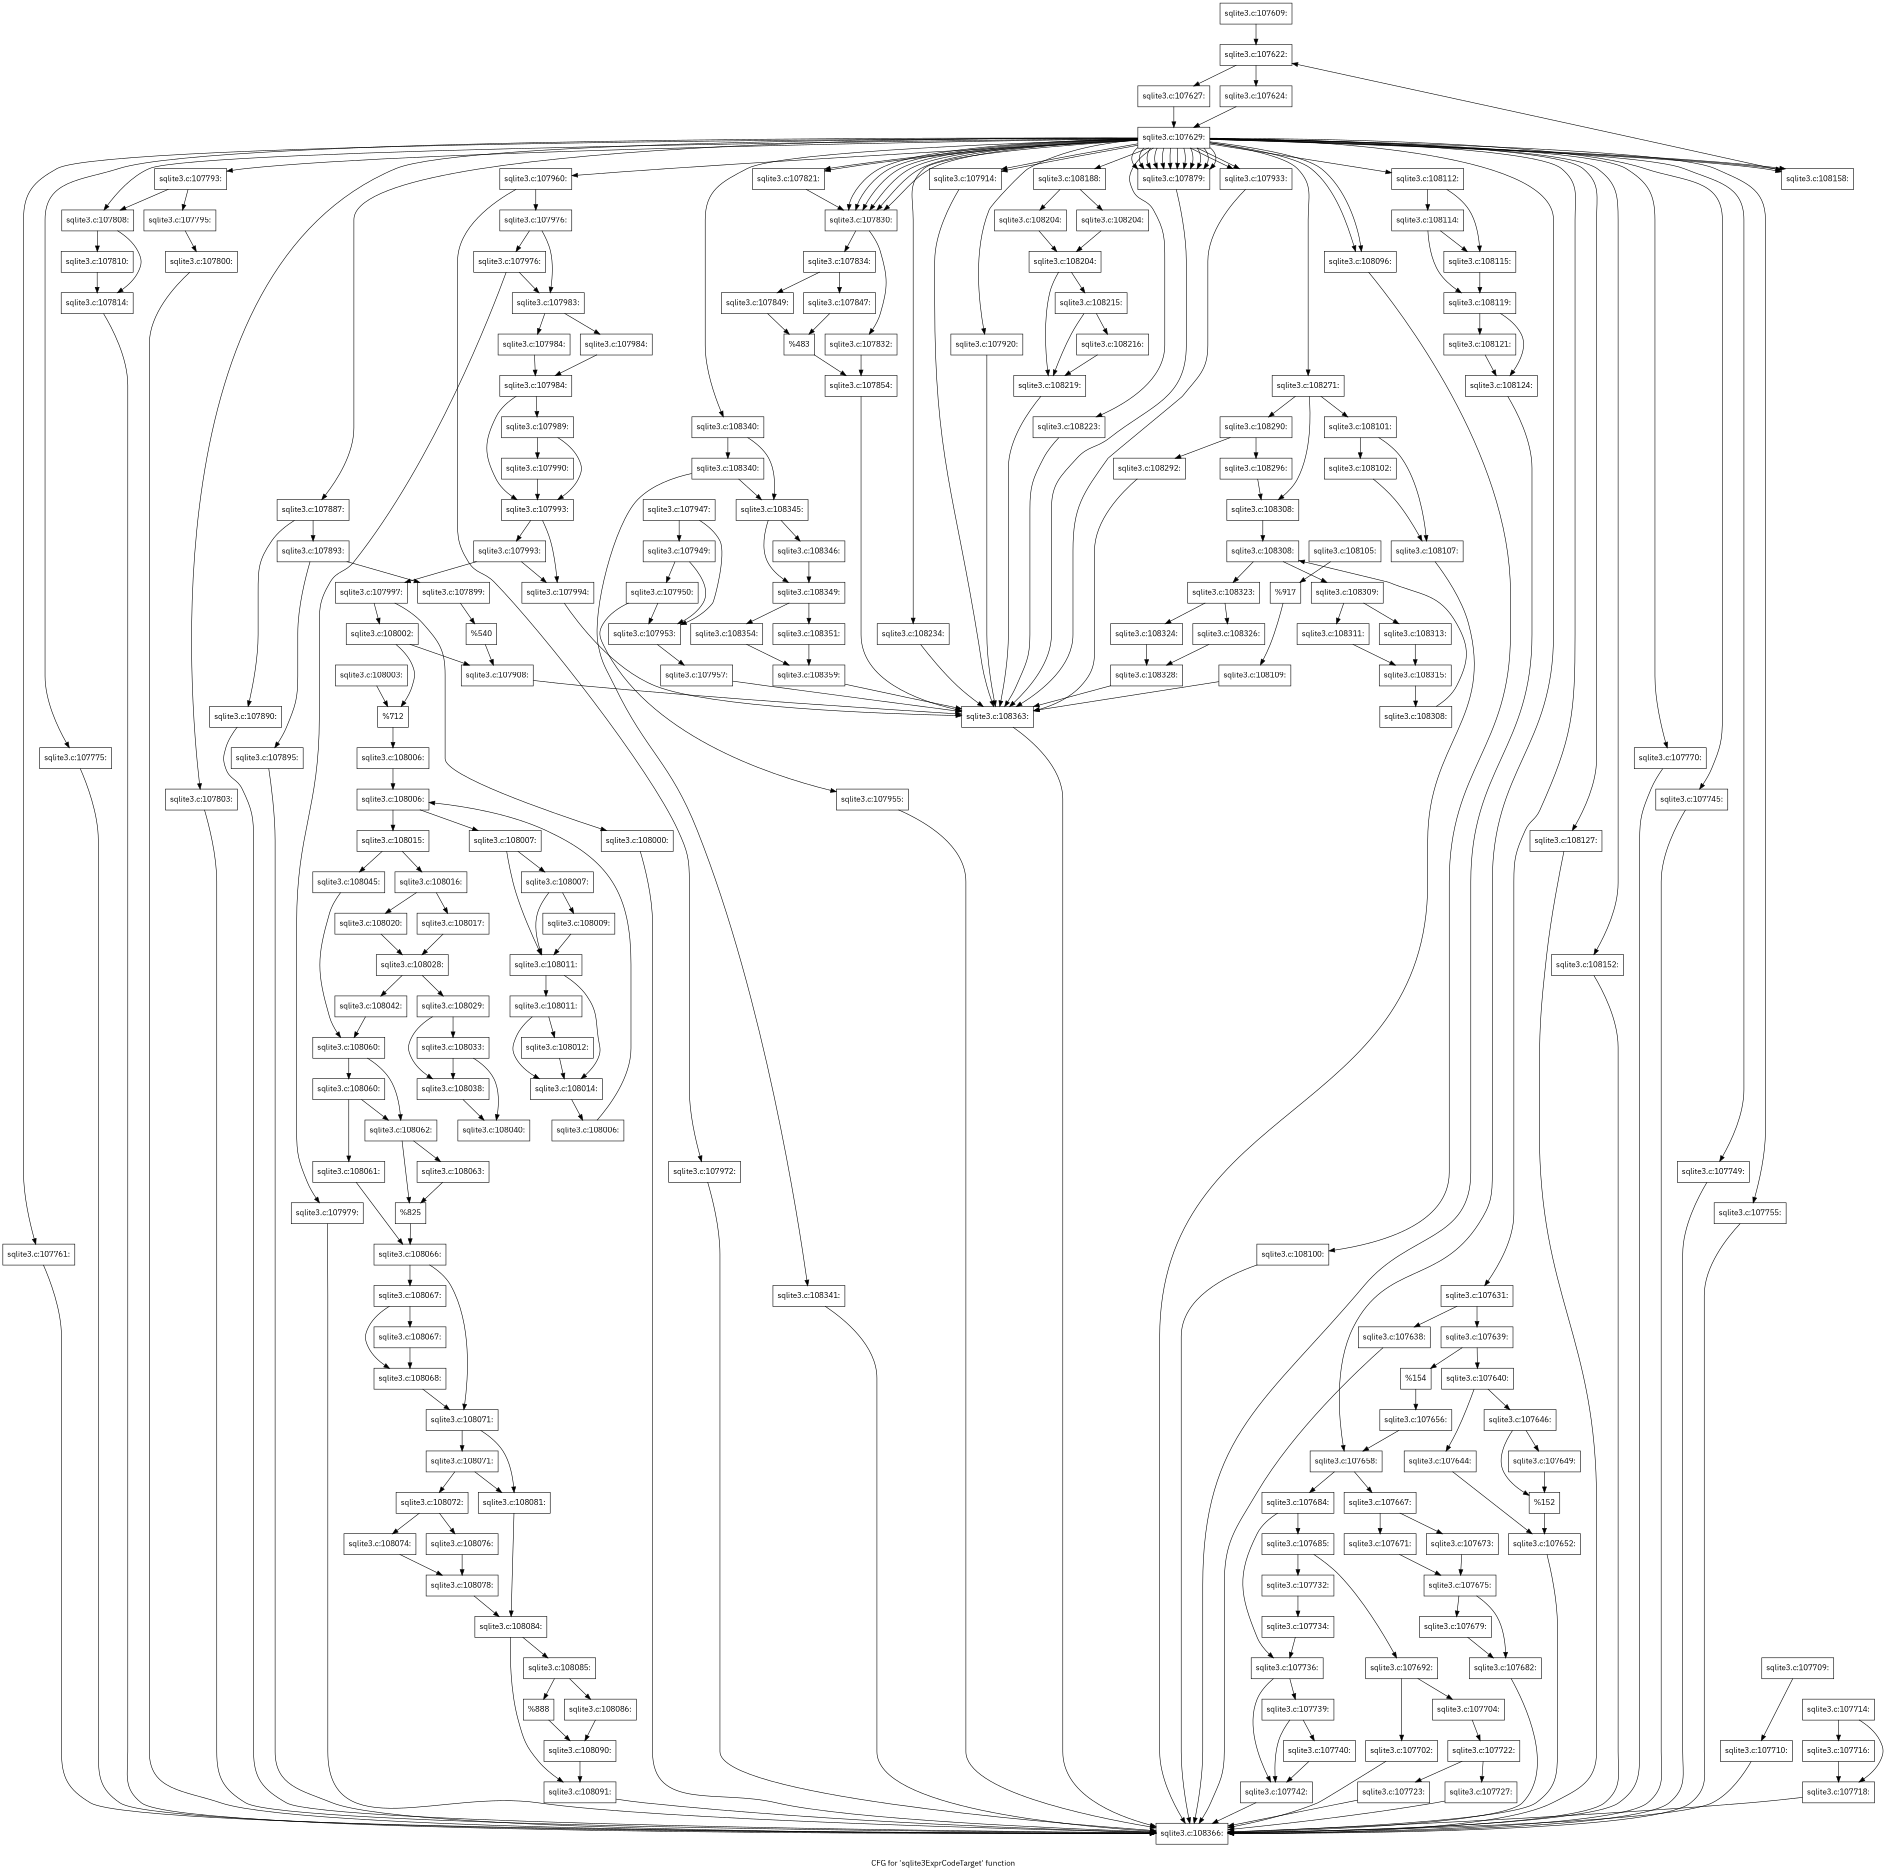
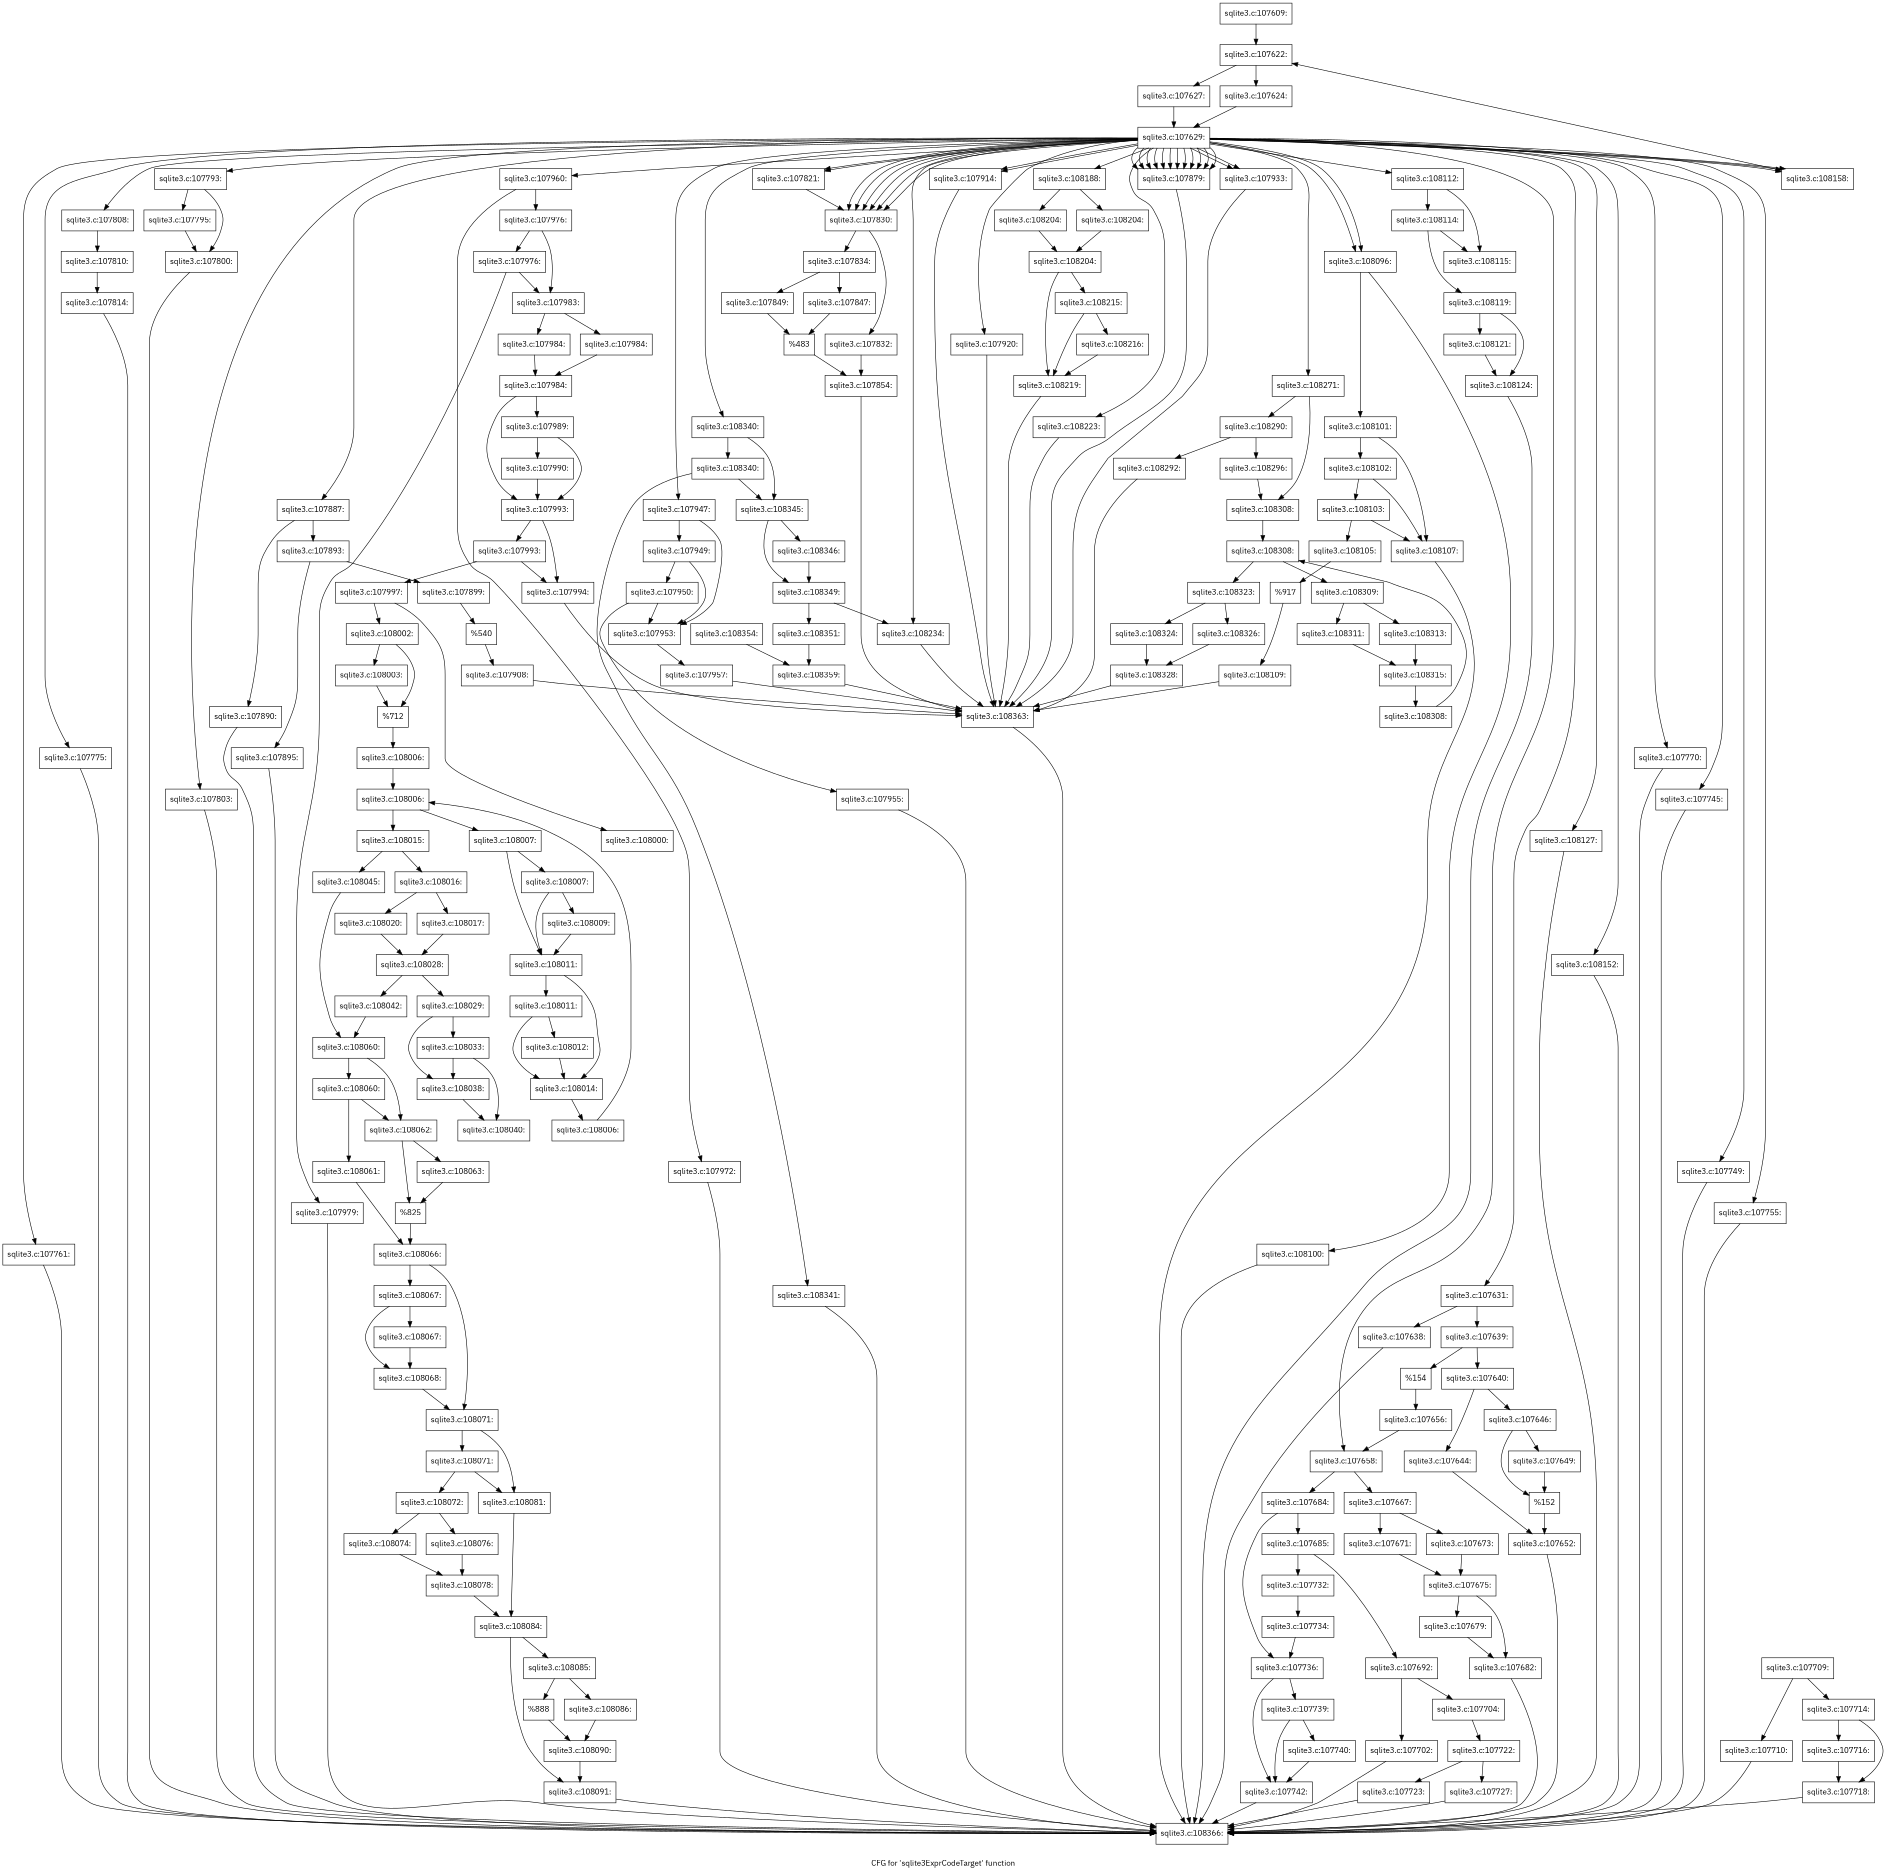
edge "sqlite3.c:107629:" -> "sqlite3.c:107947:": added
edge "sqlite3.c:107793:" -> "sqlite3.c:107808:": now "sqlite3.c:107793:" -> "sqlite3.c:107800:"
edge "sqlite3.c:107808:" -> "sqlite3.c:107814:": removed
edge "sqlite3.c:108115:" -> "sqlite3.c:108119:": removed
edge "sqlite3.c:108271:" -> "sqlite3.c:108101:": now "sqlite3.c:108096:" -> "sqlite3.c:108101:"
node "sqlite3.c:108103:": added
edge "sqlite3.c:108349:" -> "sqlite3.c:108354:": now "sqlite3.c:108349:" -> "sqlite3.c:108234:"
edge "sqlite3.c:108002:" -> "sqlite3.c:107908:": now "sqlite3.c:108002:" -> "sqlite3.c:108003:"
edge "sqlite3.c:108000:" -> "sqlite3.c:108366:": removed
edge "sqlite3.c:107709:" -> "sqlite3.c:107714:": added
